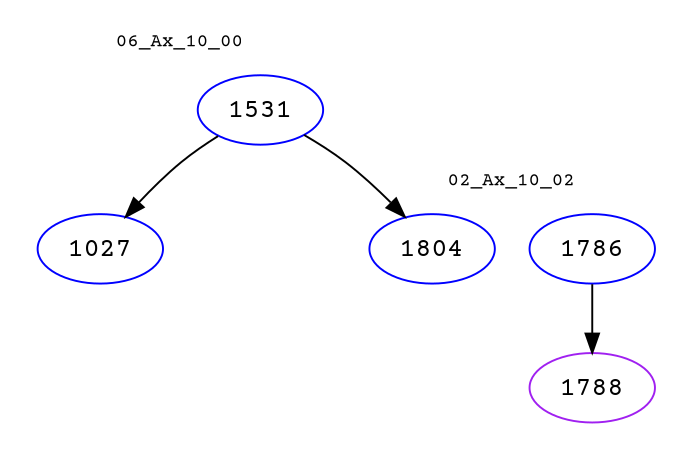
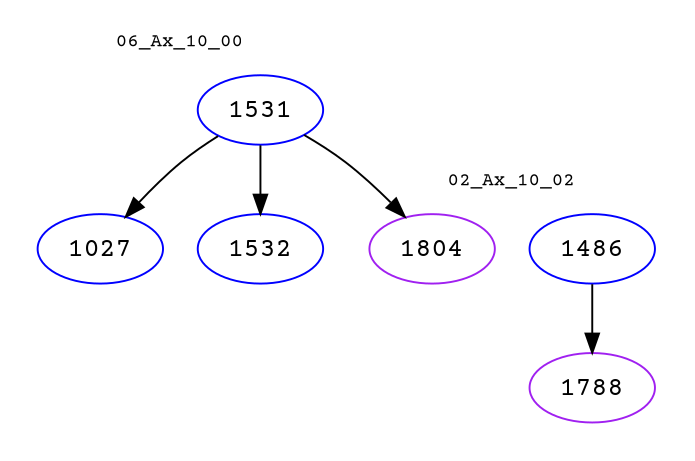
node "1532": added
node "1804": color blue -> purple
node "1786": label "1786" -> "1486"
